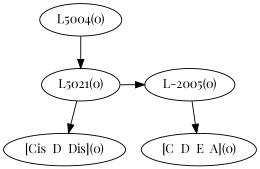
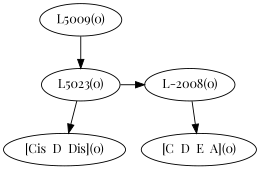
node "L5004(0)": label "L5004(0)" -> "L5009(0)"
node "L5021(0)": label "L5021(0)" -> "L5023(0)"
node "L-2005(0)": label "L-2005(0)" -> "L-2008(0)"
